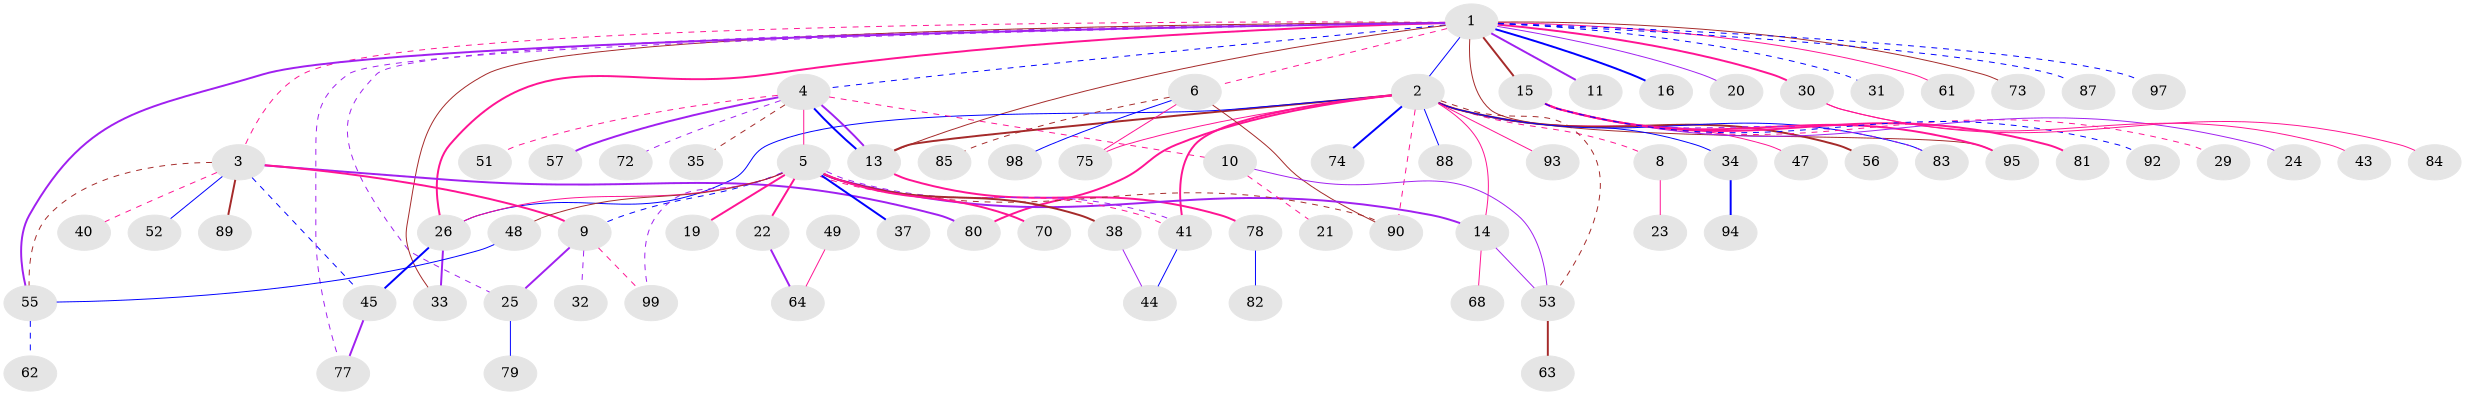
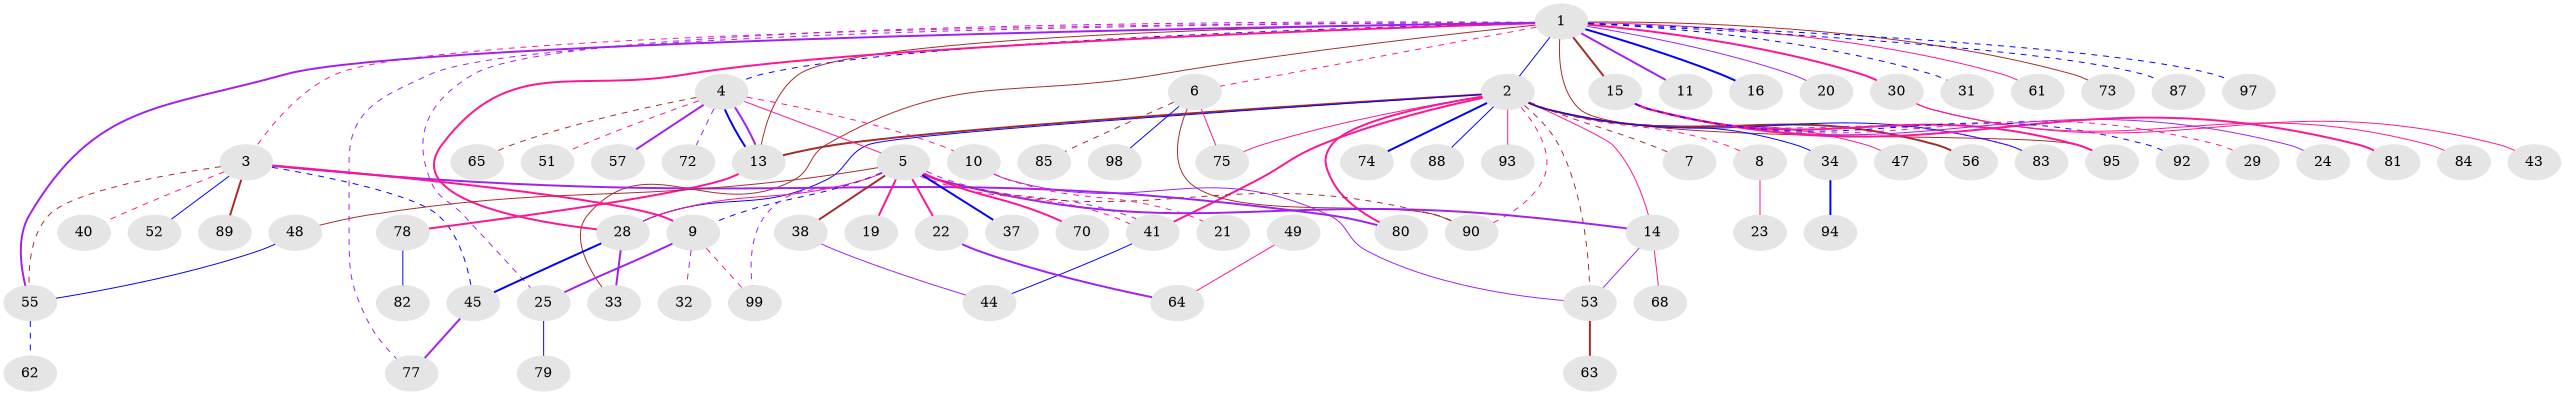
node "35": label "35" -> "65"
node "7": added
node "26": label "26" -> "28"
